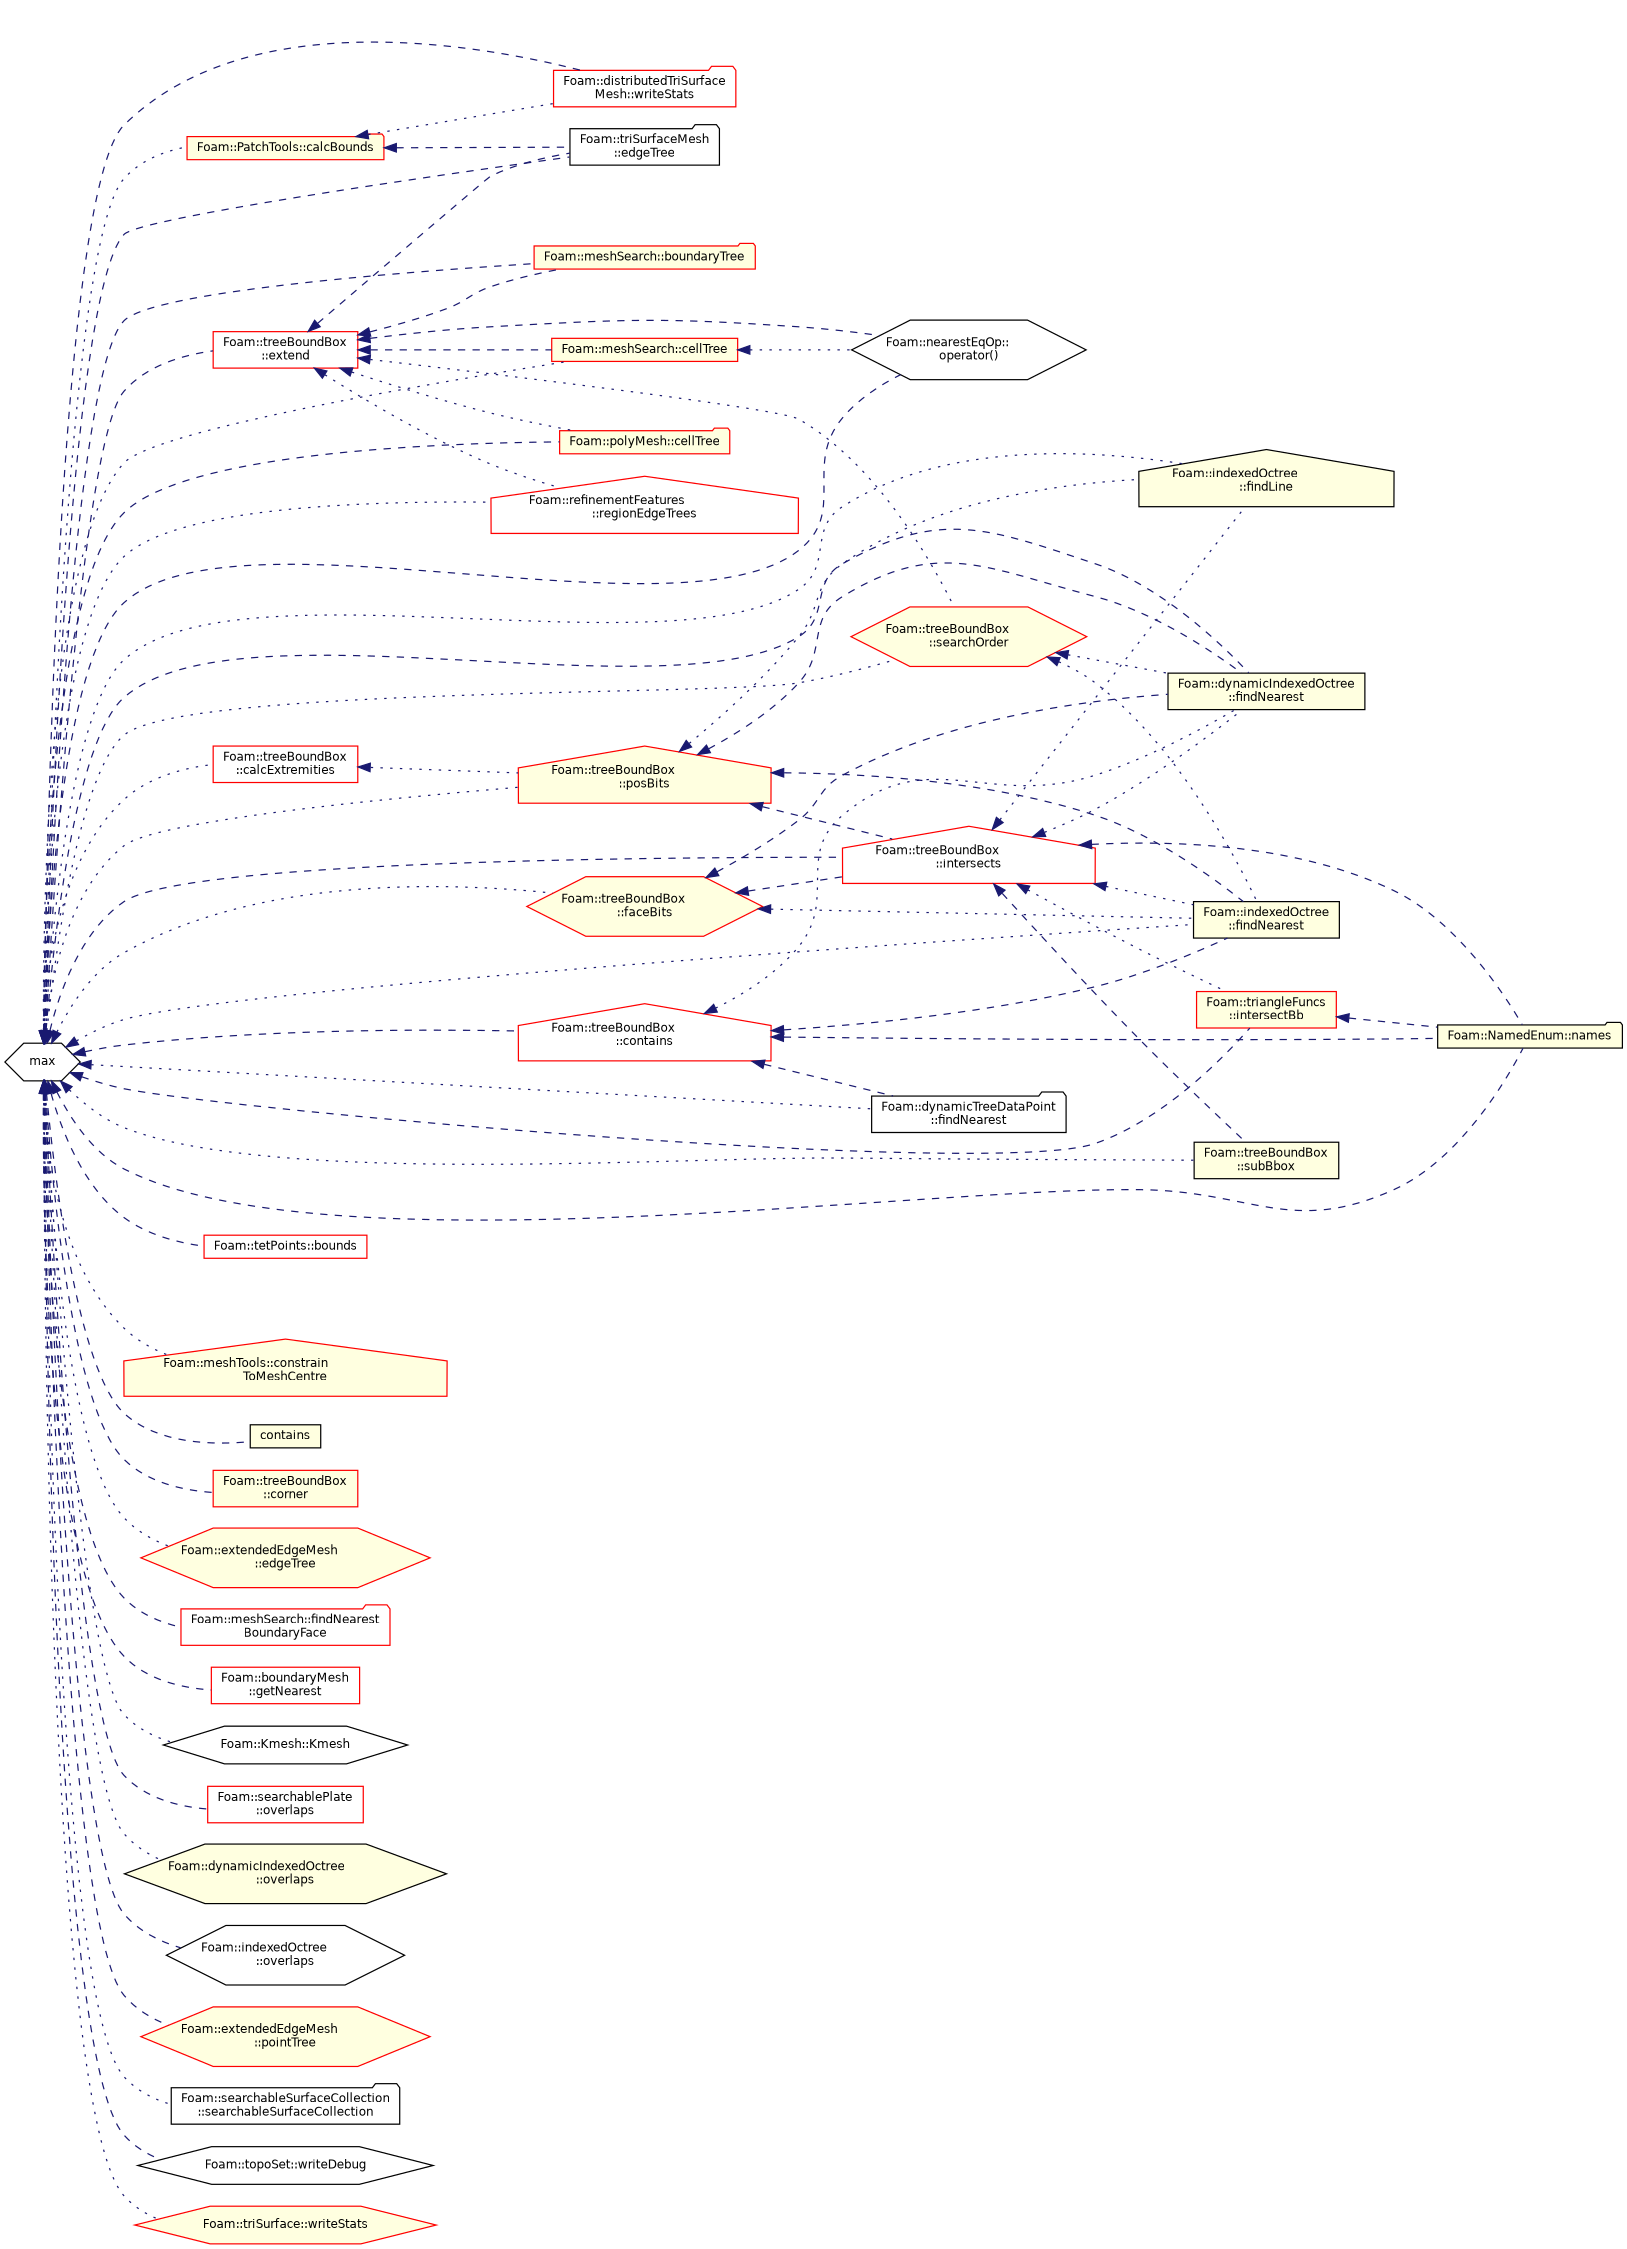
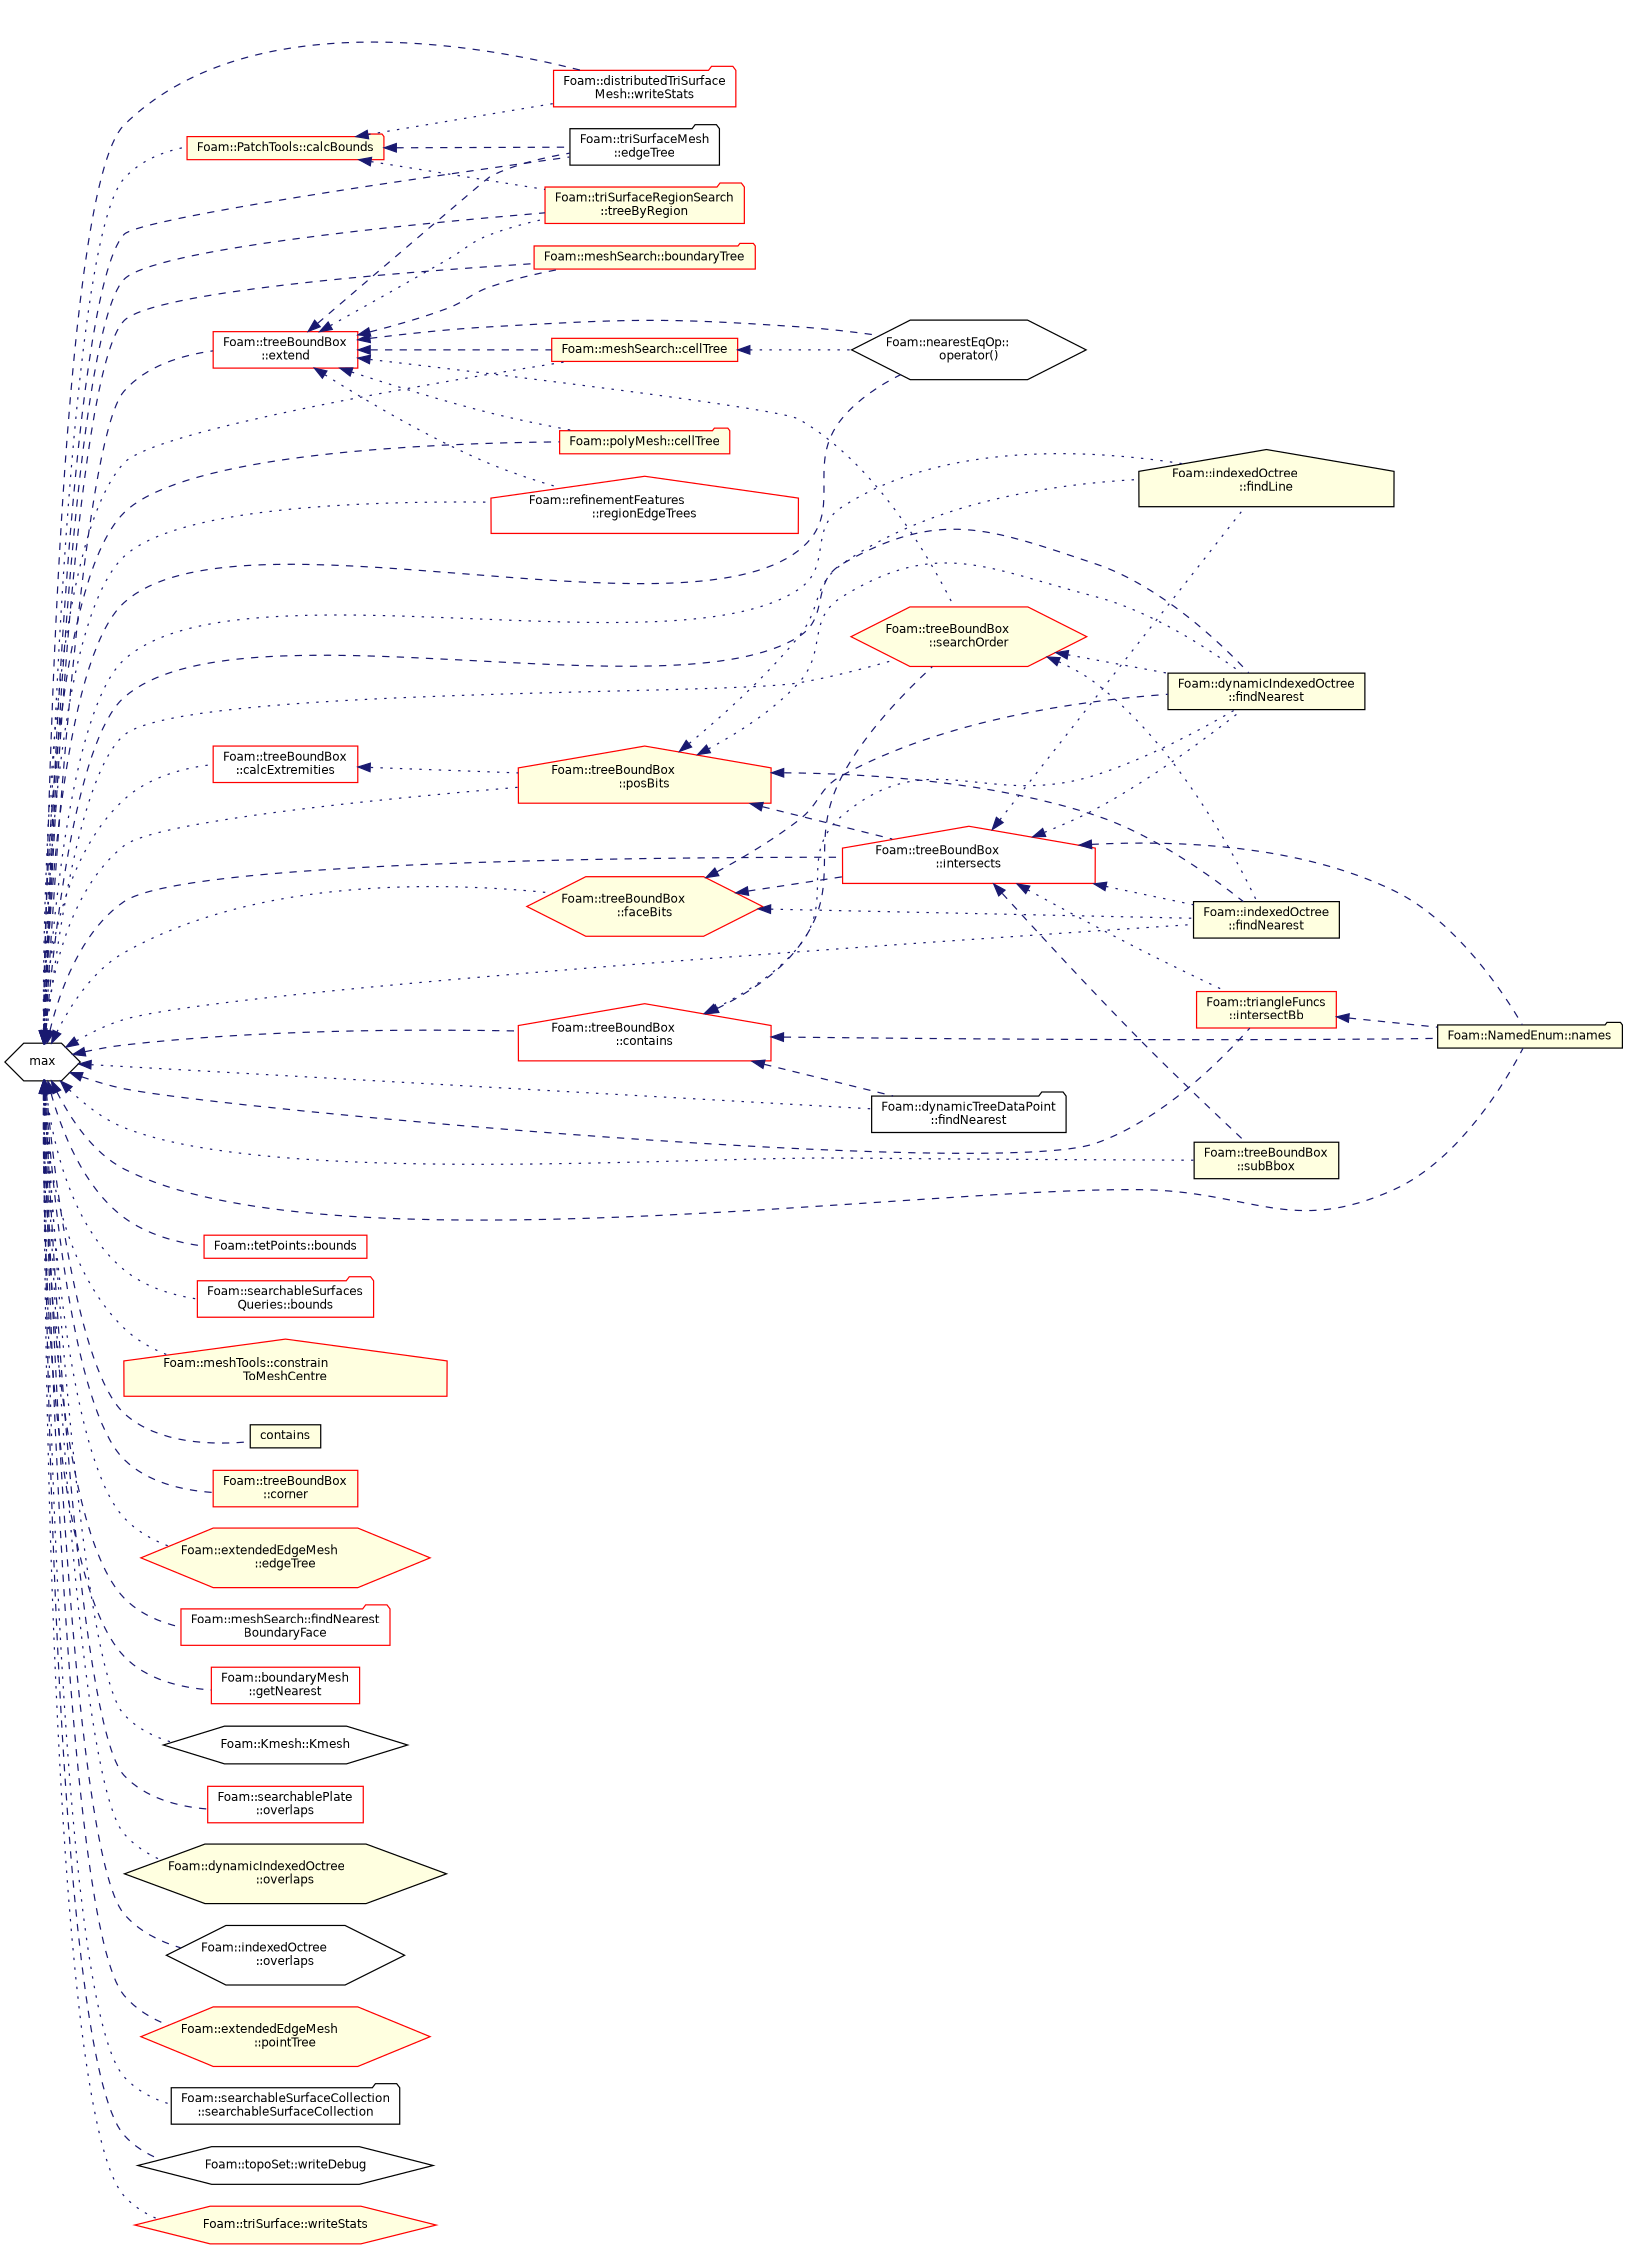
node "Foam::triSurfaceRegionSearch ::treeByRegion": added
edge "Foam::dynamicIndexedOctree ::findNearest" -> "Foam::treeBoundBox ::posBits": style dashed -> dotted
edge "Foam::indexedOctree ::findNearest" -> "Foam::treeBoundBox ::contains": now "Foam::treeBoundBox ::searchOrder" -> "Foam::treeBoundBox ::contains"
node "Foam::searchableSurfaces Queries::bounds": added
